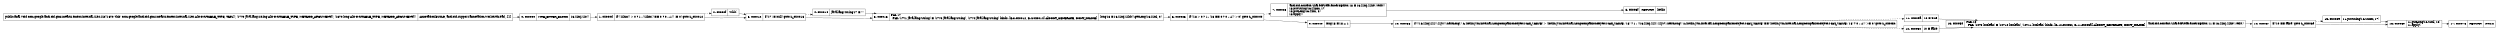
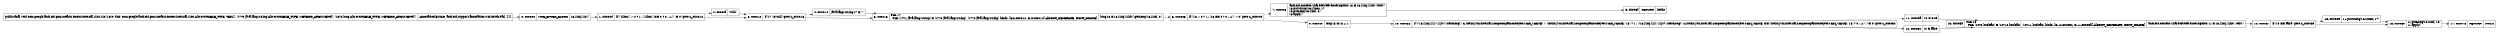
edge "10: 0x0058" -> "12: 0x005c": style dashed -> solid
